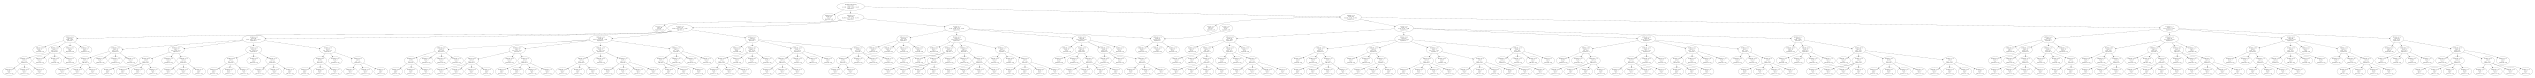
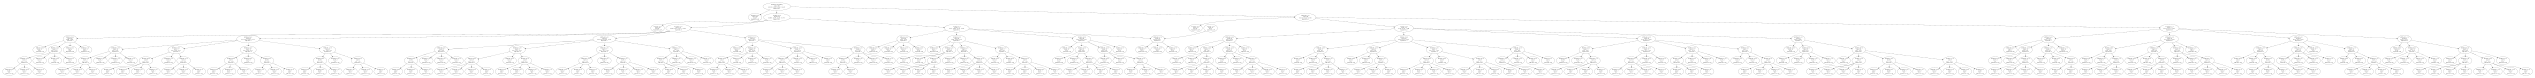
node "Attribute: 4=2.0 Count: 1 2.0:1 Expand On: null": added
